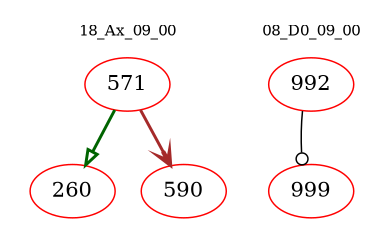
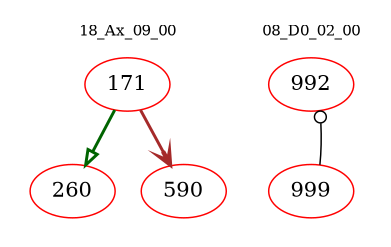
cluster "08_D0_09_00": label "08_D0_09_00" -> "08_D0_02_00"
node "571": label "571" -> "171"
edge "992" -> "999": reversed
